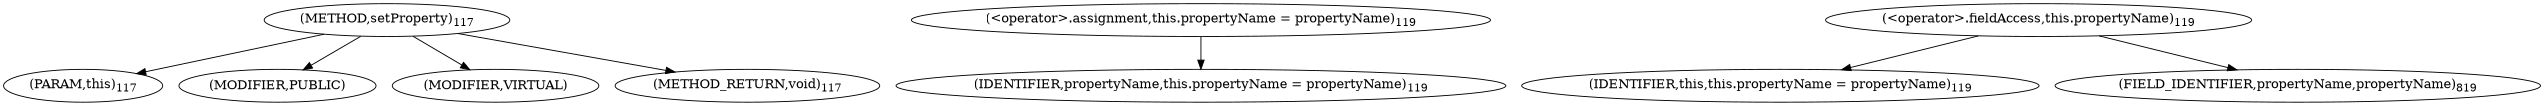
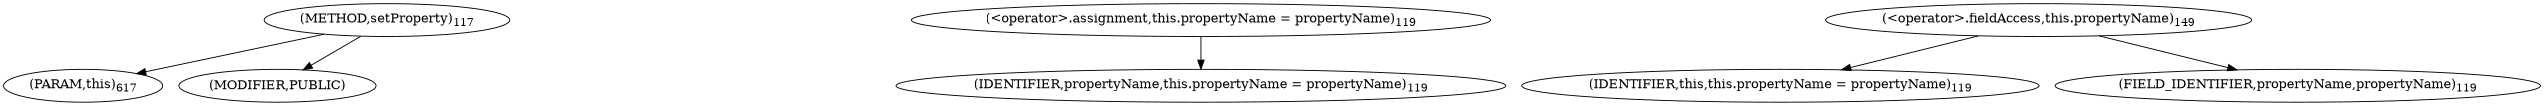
node "(<operator>.fieldAccess,this.propertyName)": text "119" -> "149"
node "(PARAM,this)": text "117" -> "617"
node "(FIELD_IDENTIFIER,propertyName,propertyName)": text "819" -> "119"
node "(MODIFIER,VIRTUAL)": removed
node "(METHOD_RETURN,void)": removed
